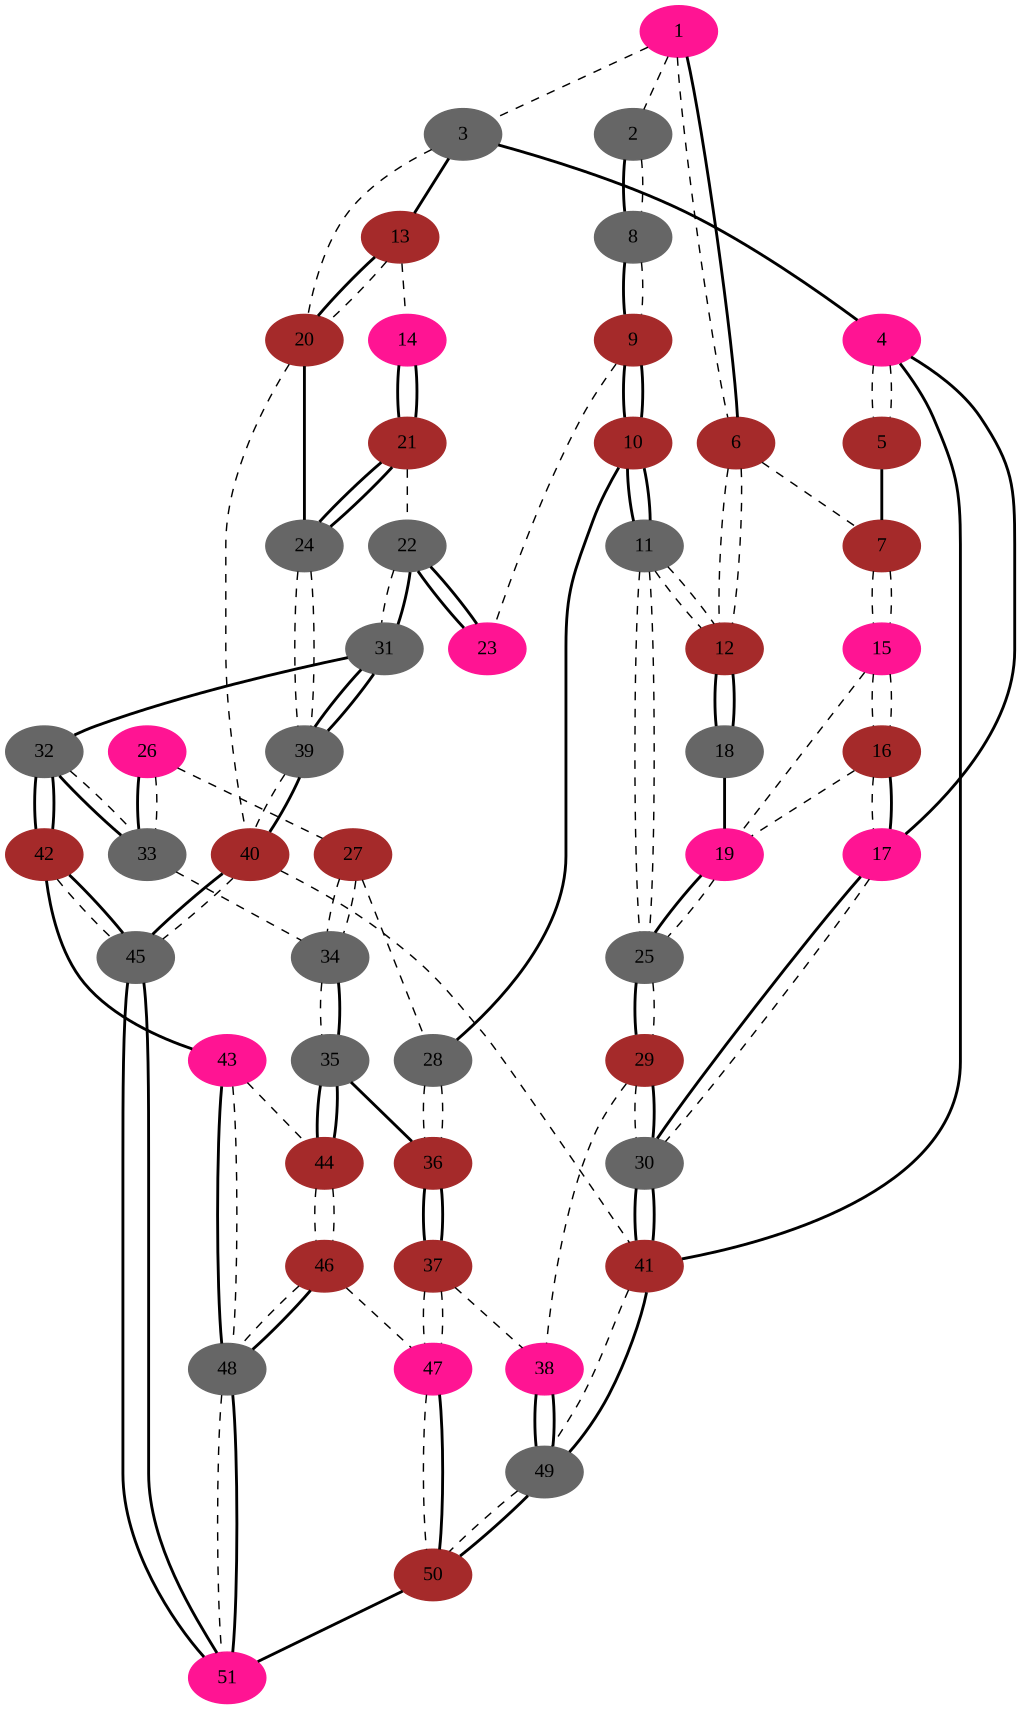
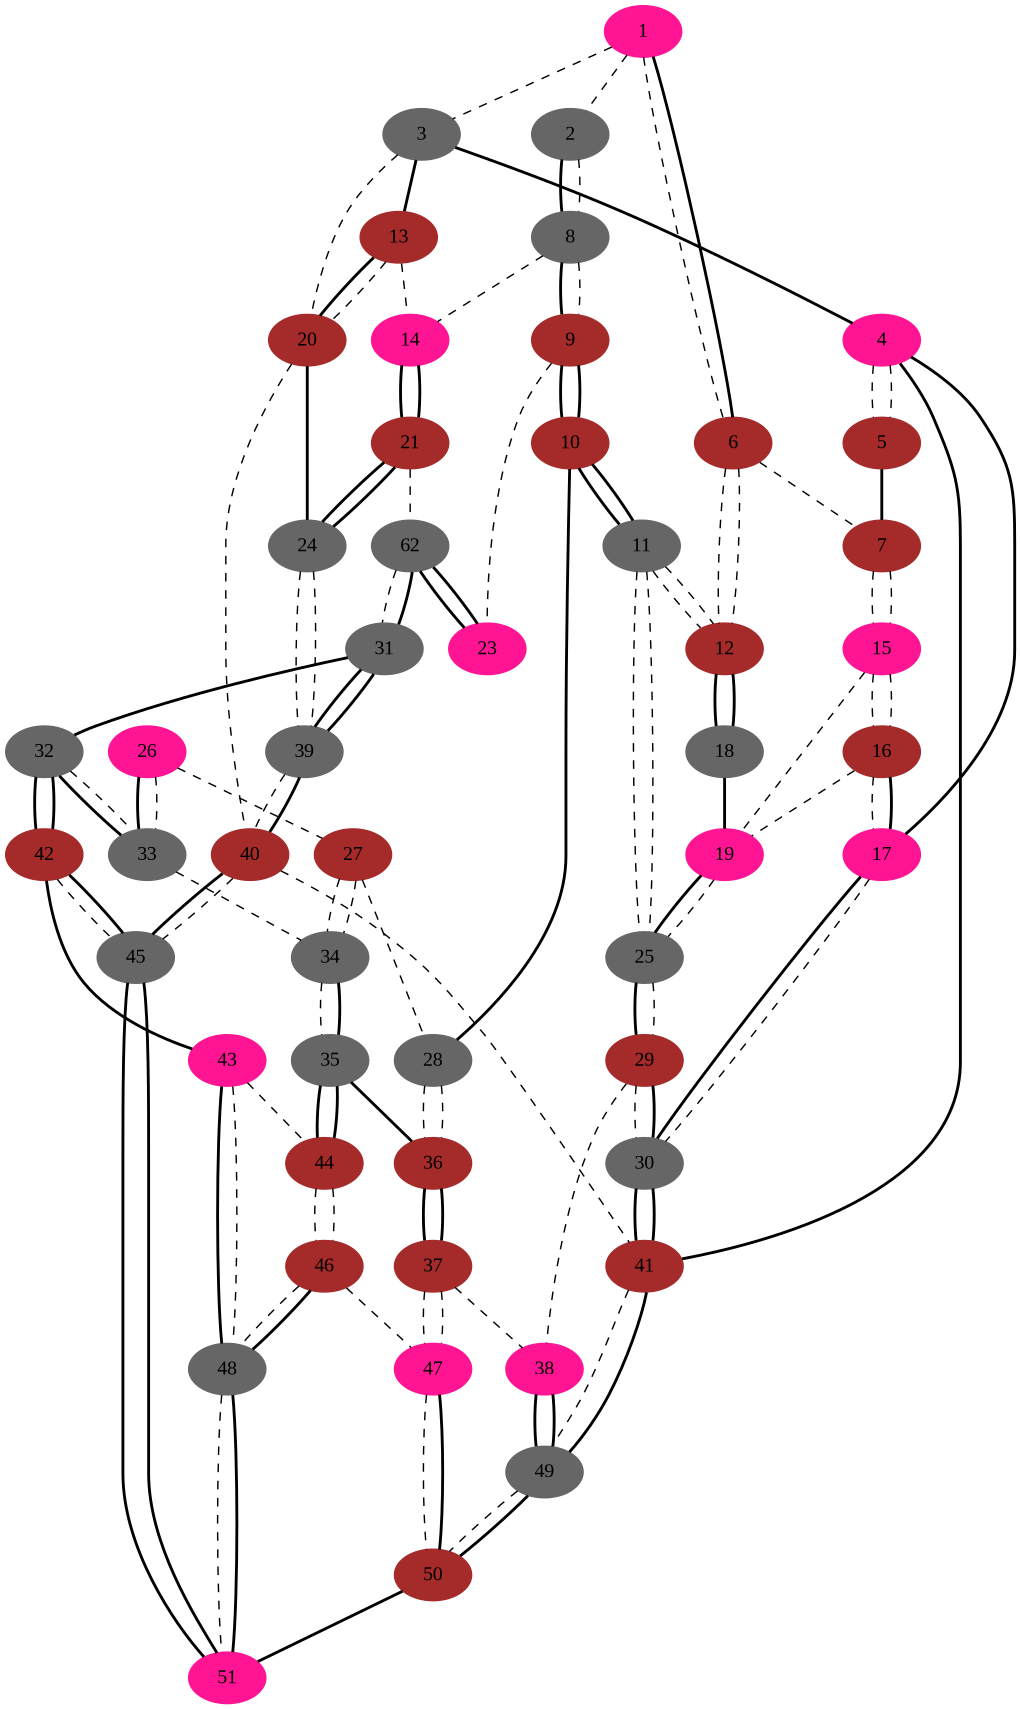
edge "8" -- "14": added
node "22": label "22" -> "62"
